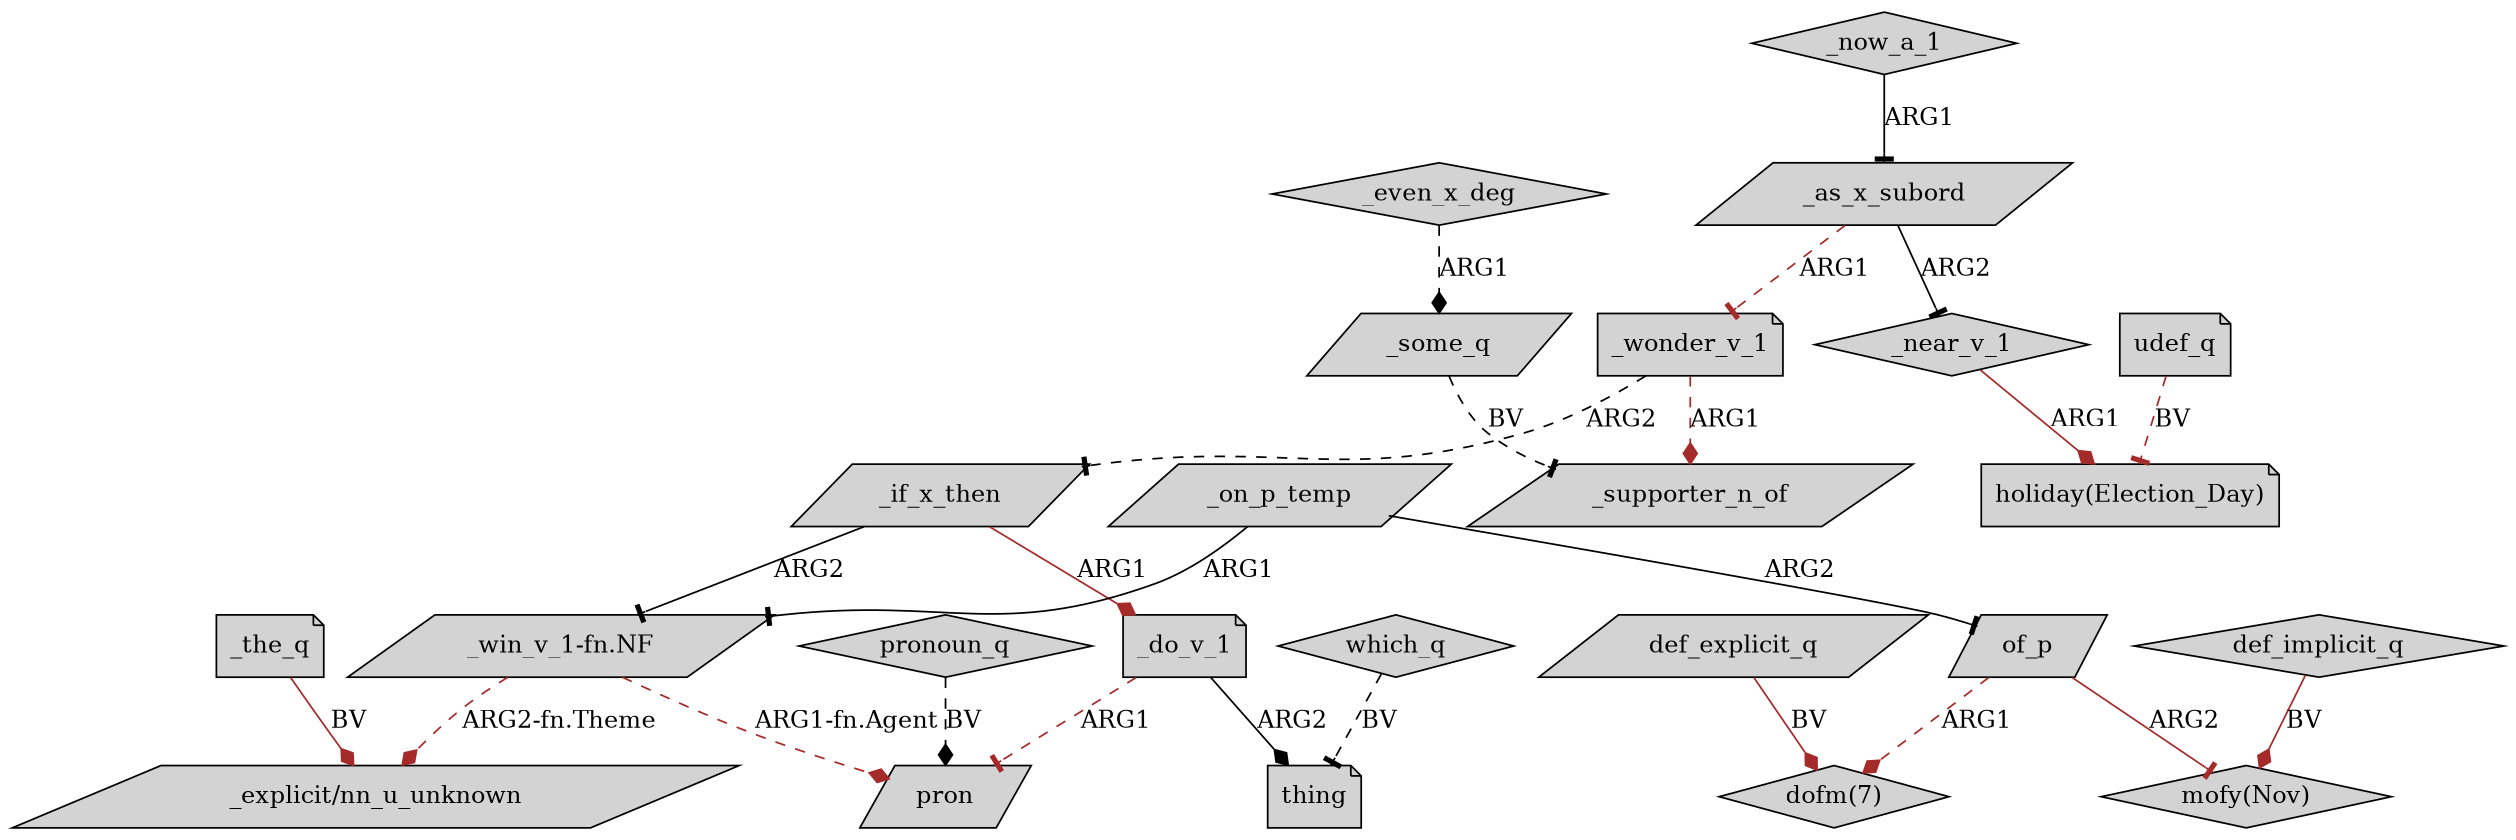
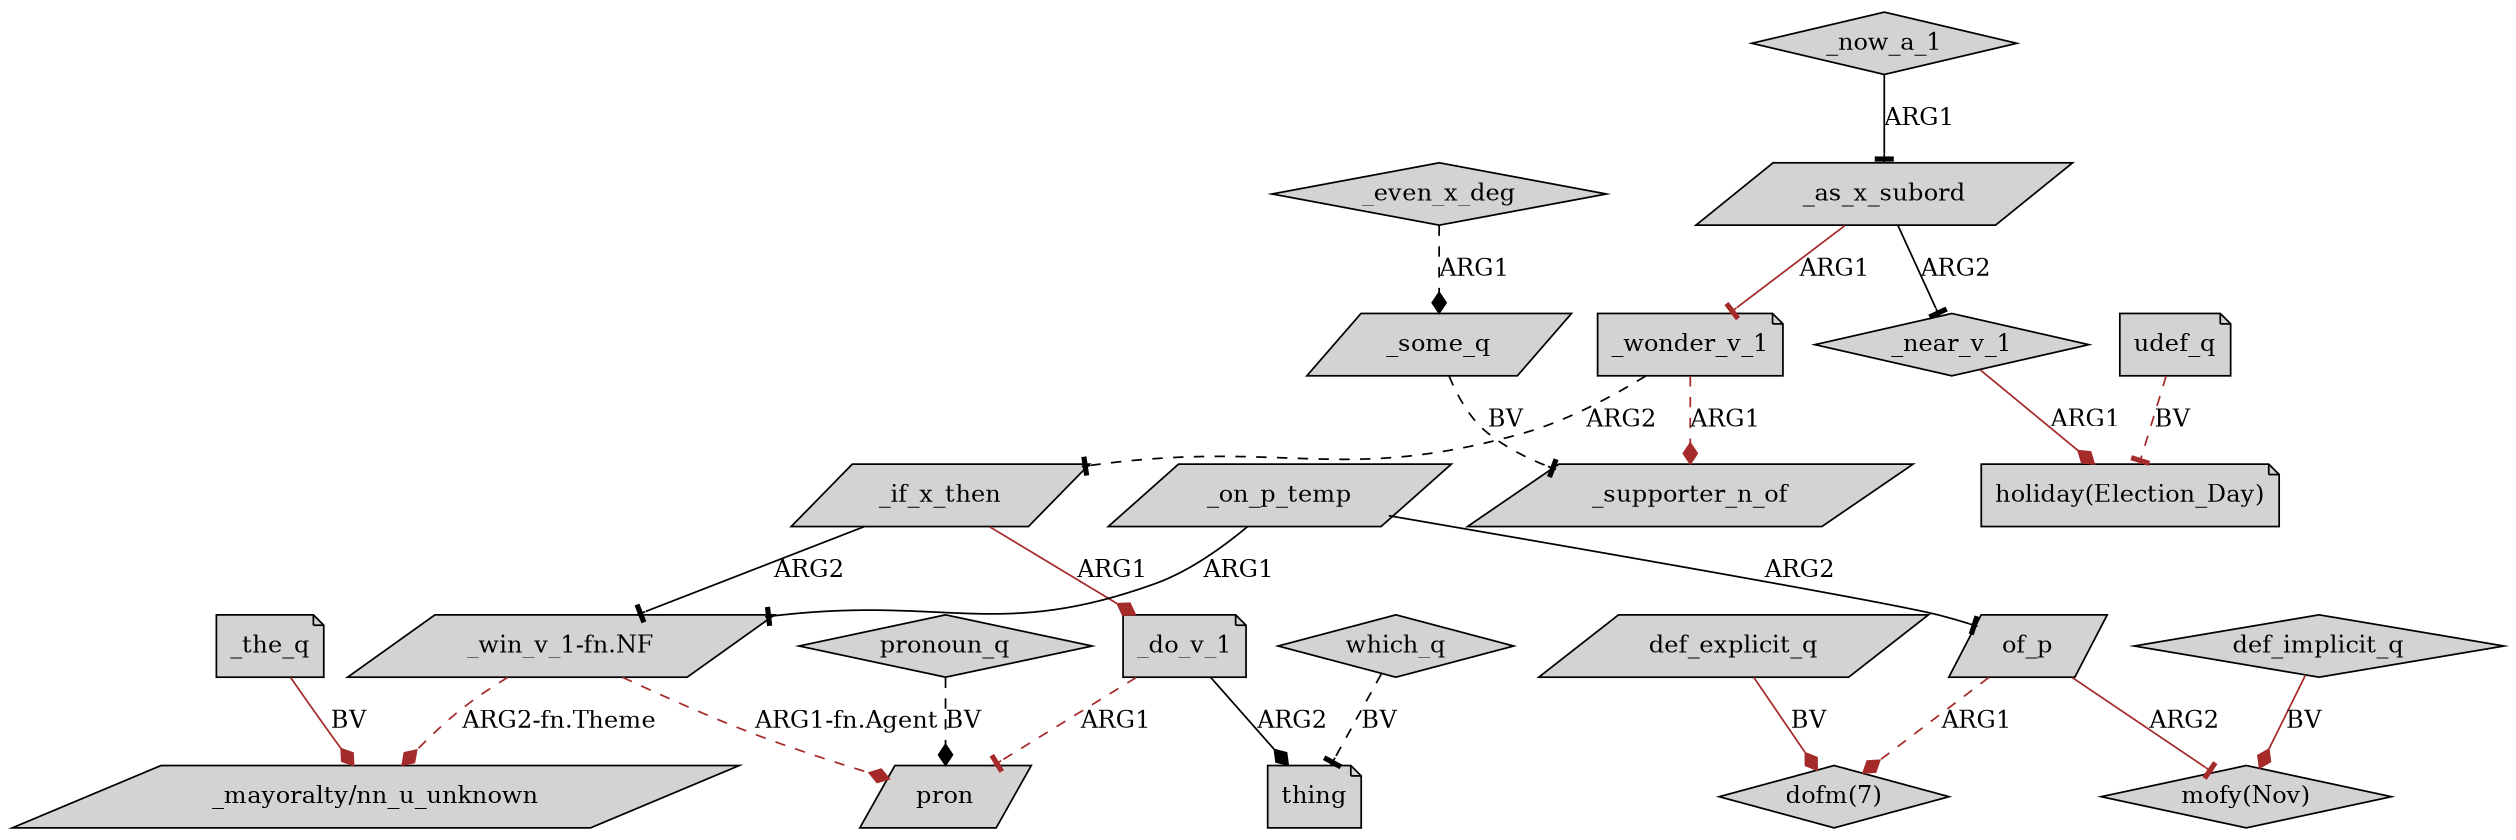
edge "_as_x_subord" -> "_wonder_v_1": style dashed -> solid
node "_explicit/nn_u_unknown": label "_explicit/nn_u_unknown" -> "_mayoralty/nn_u_unknown"
